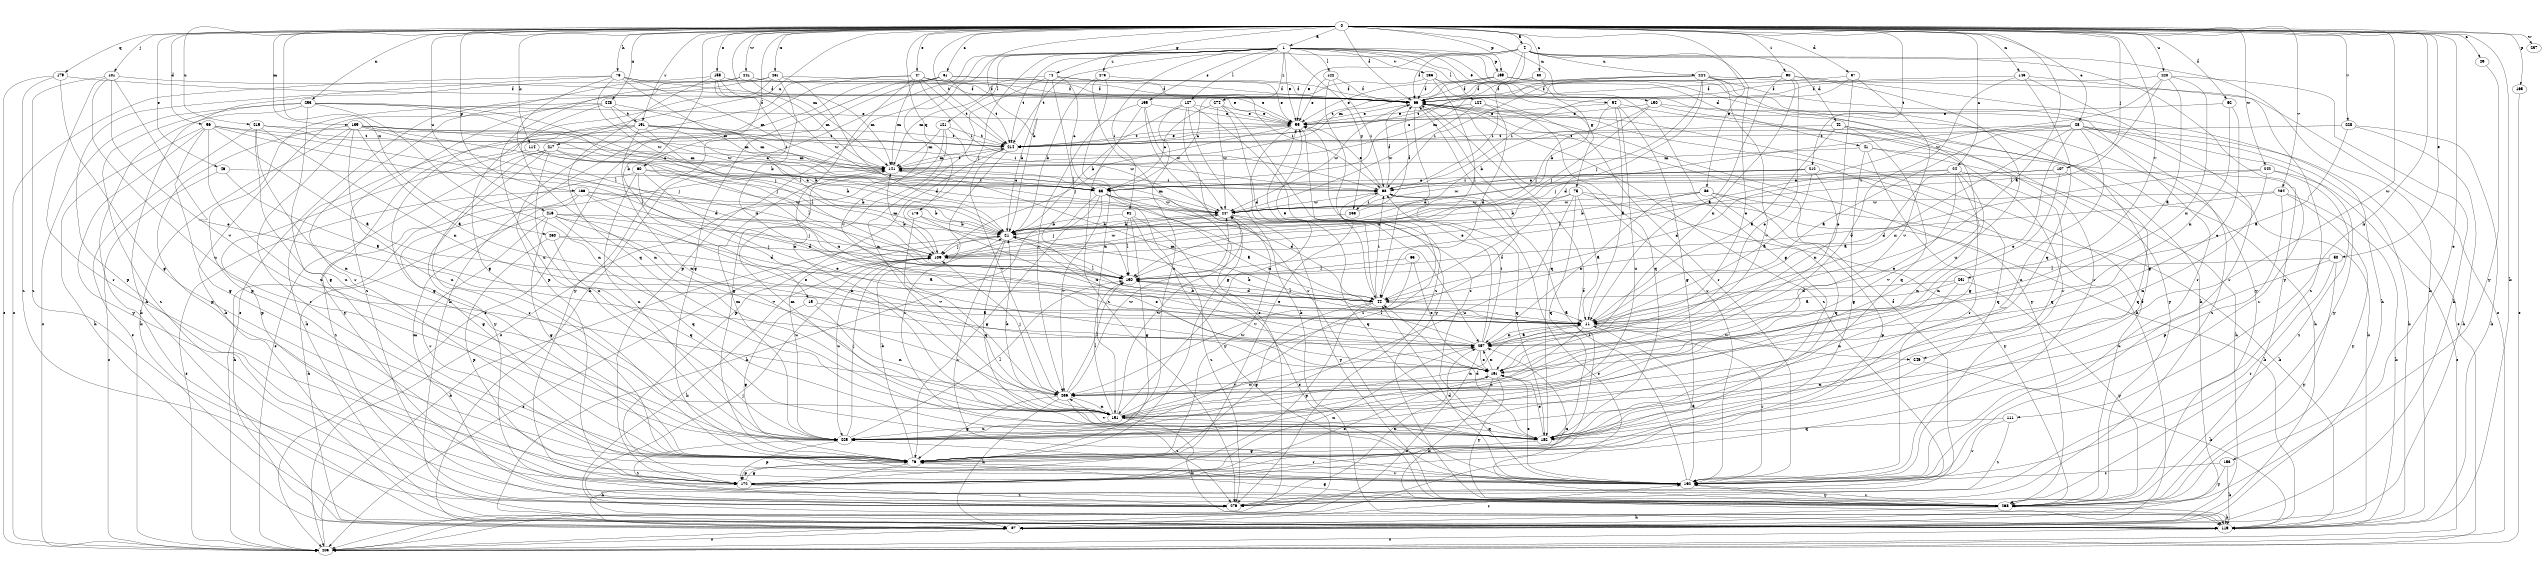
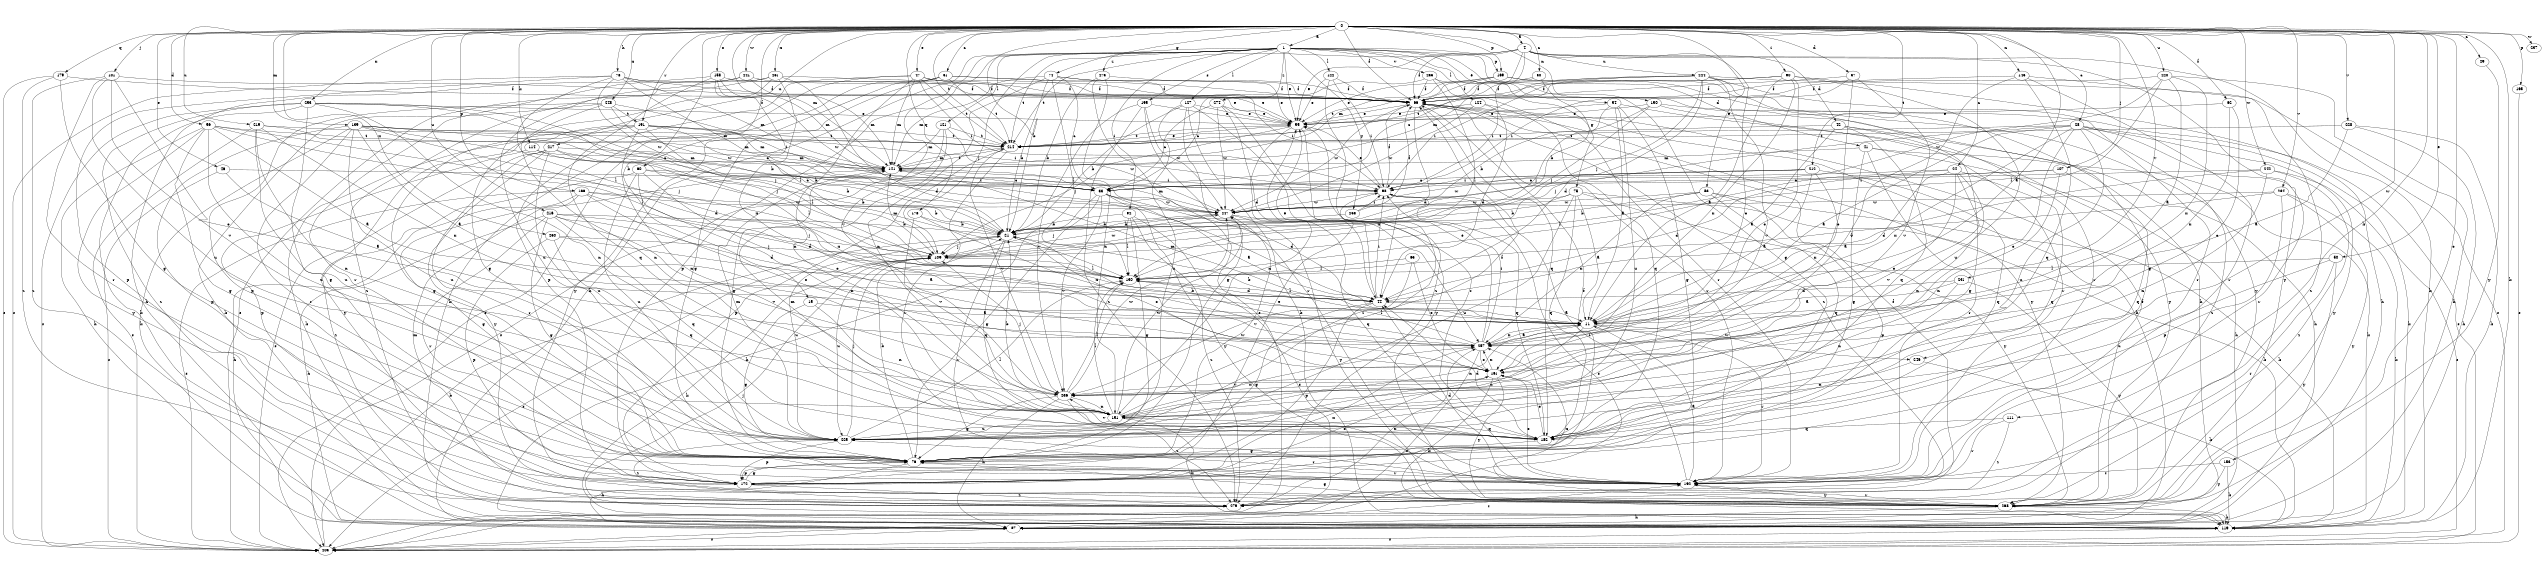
edge "98" -> "258": reversed
